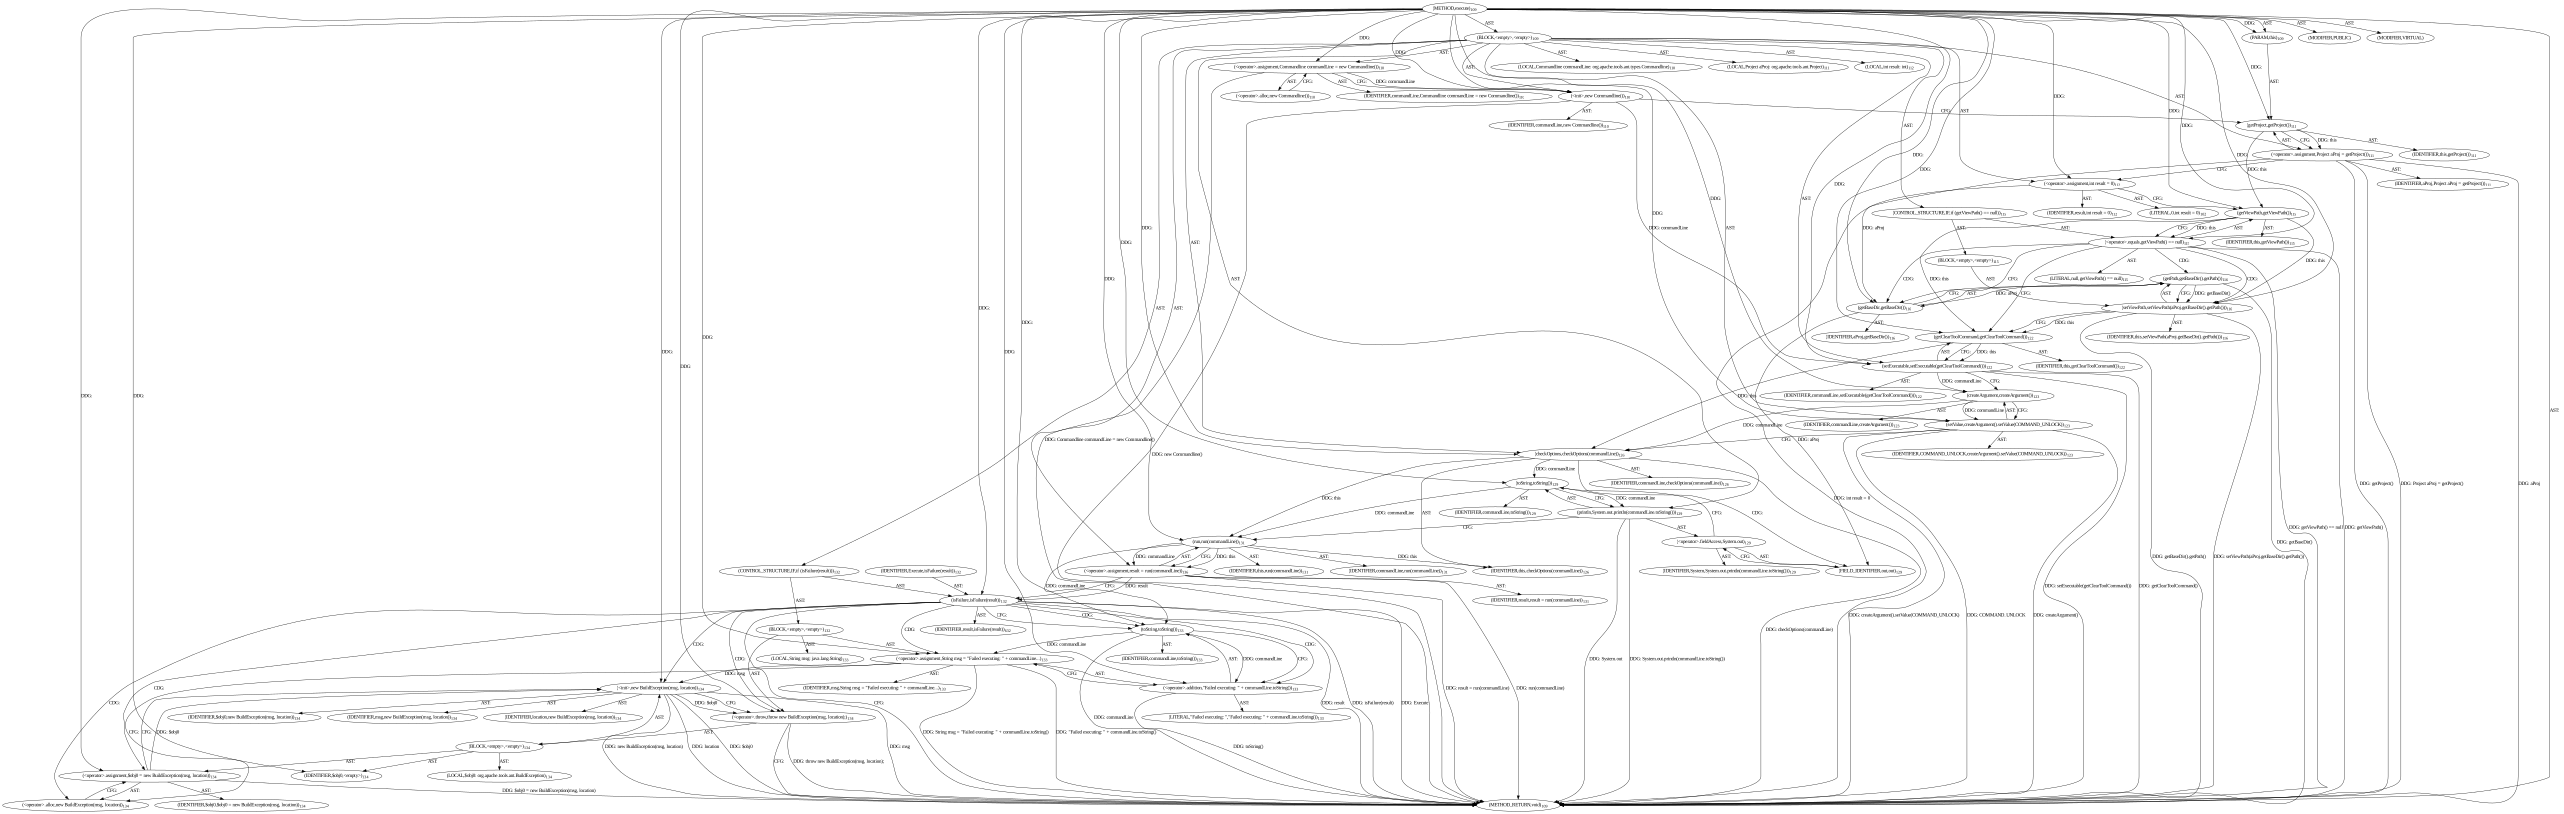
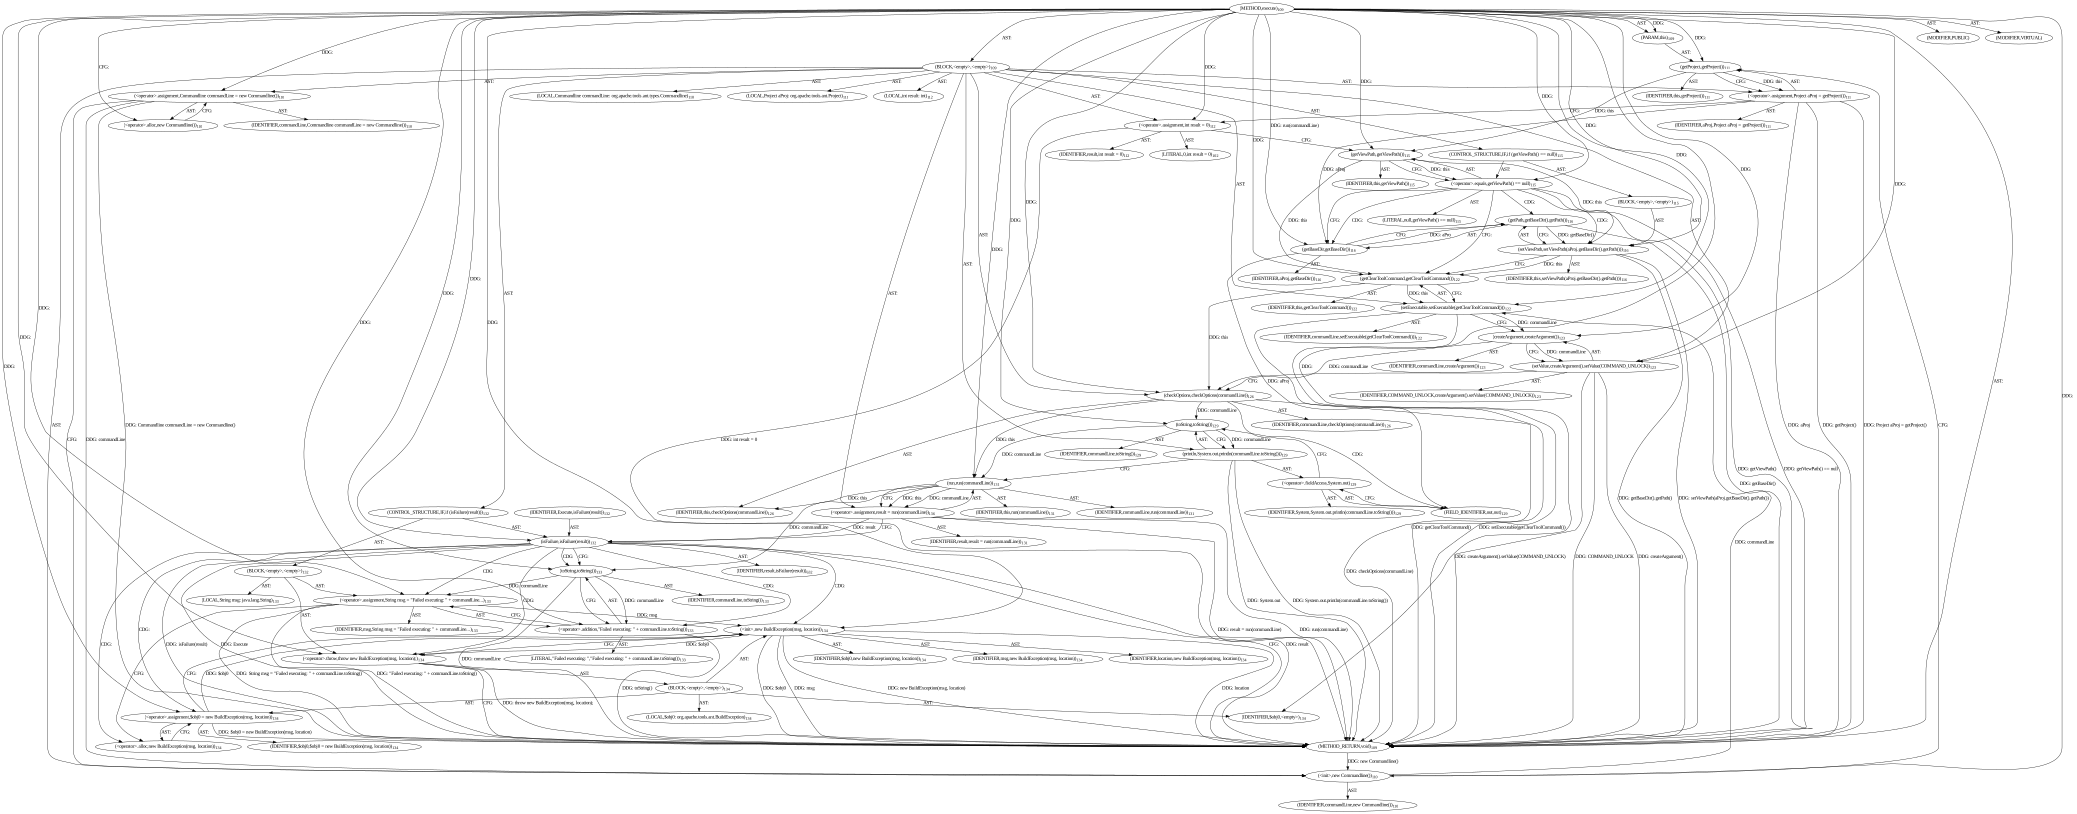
edge "(METHOD,execute)" -> "(<operator>.alloc,new Commandline())": added, label "CFG:"
edge "(METHOD,execute)" -> "(getBaseDir,getBaseDir())": label "DDG: " -> "DDG: run(commandLine)"
edge "(<init>,new Commandline())" -> "(METHOD_RETURN,void)": reversed
